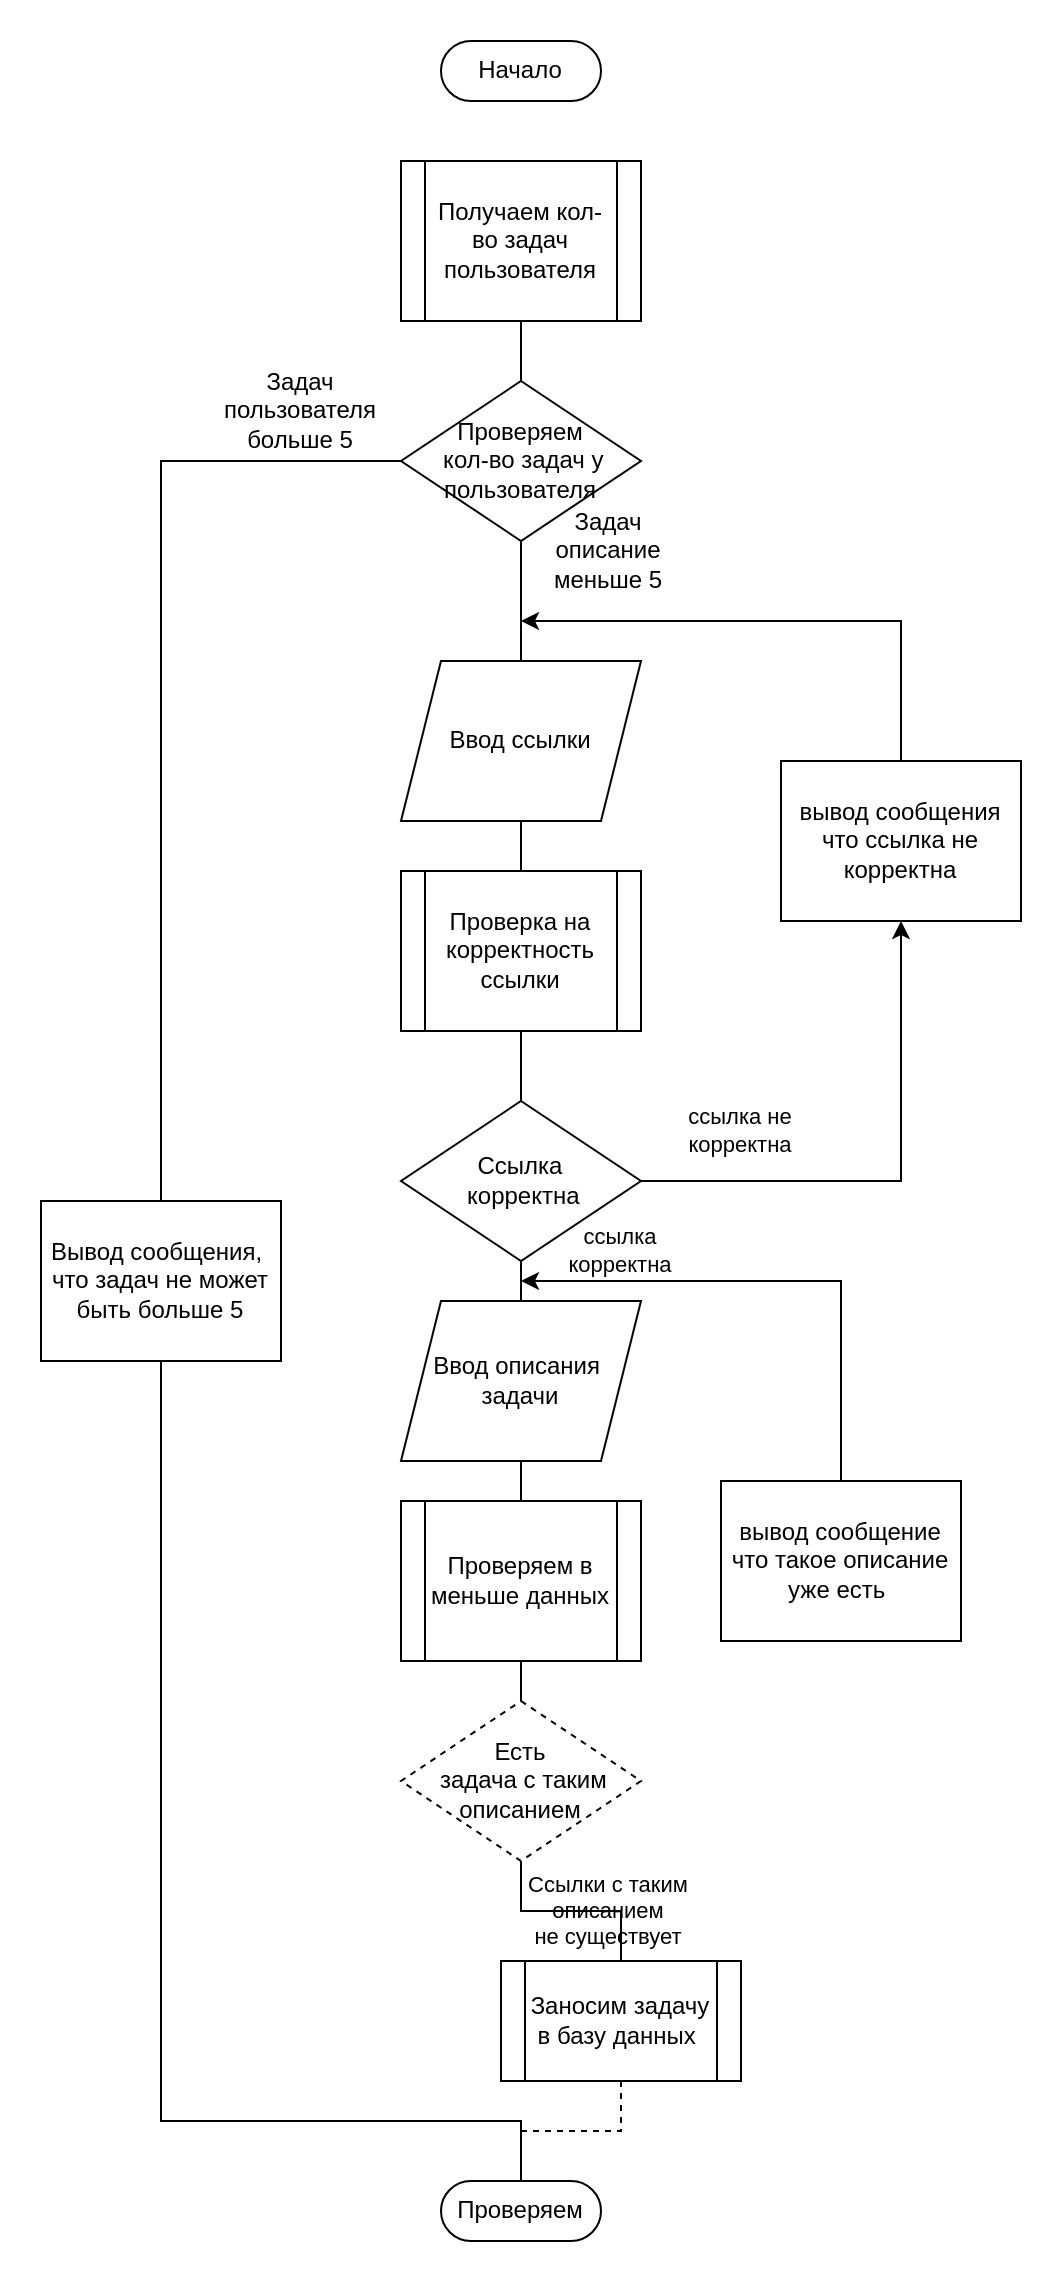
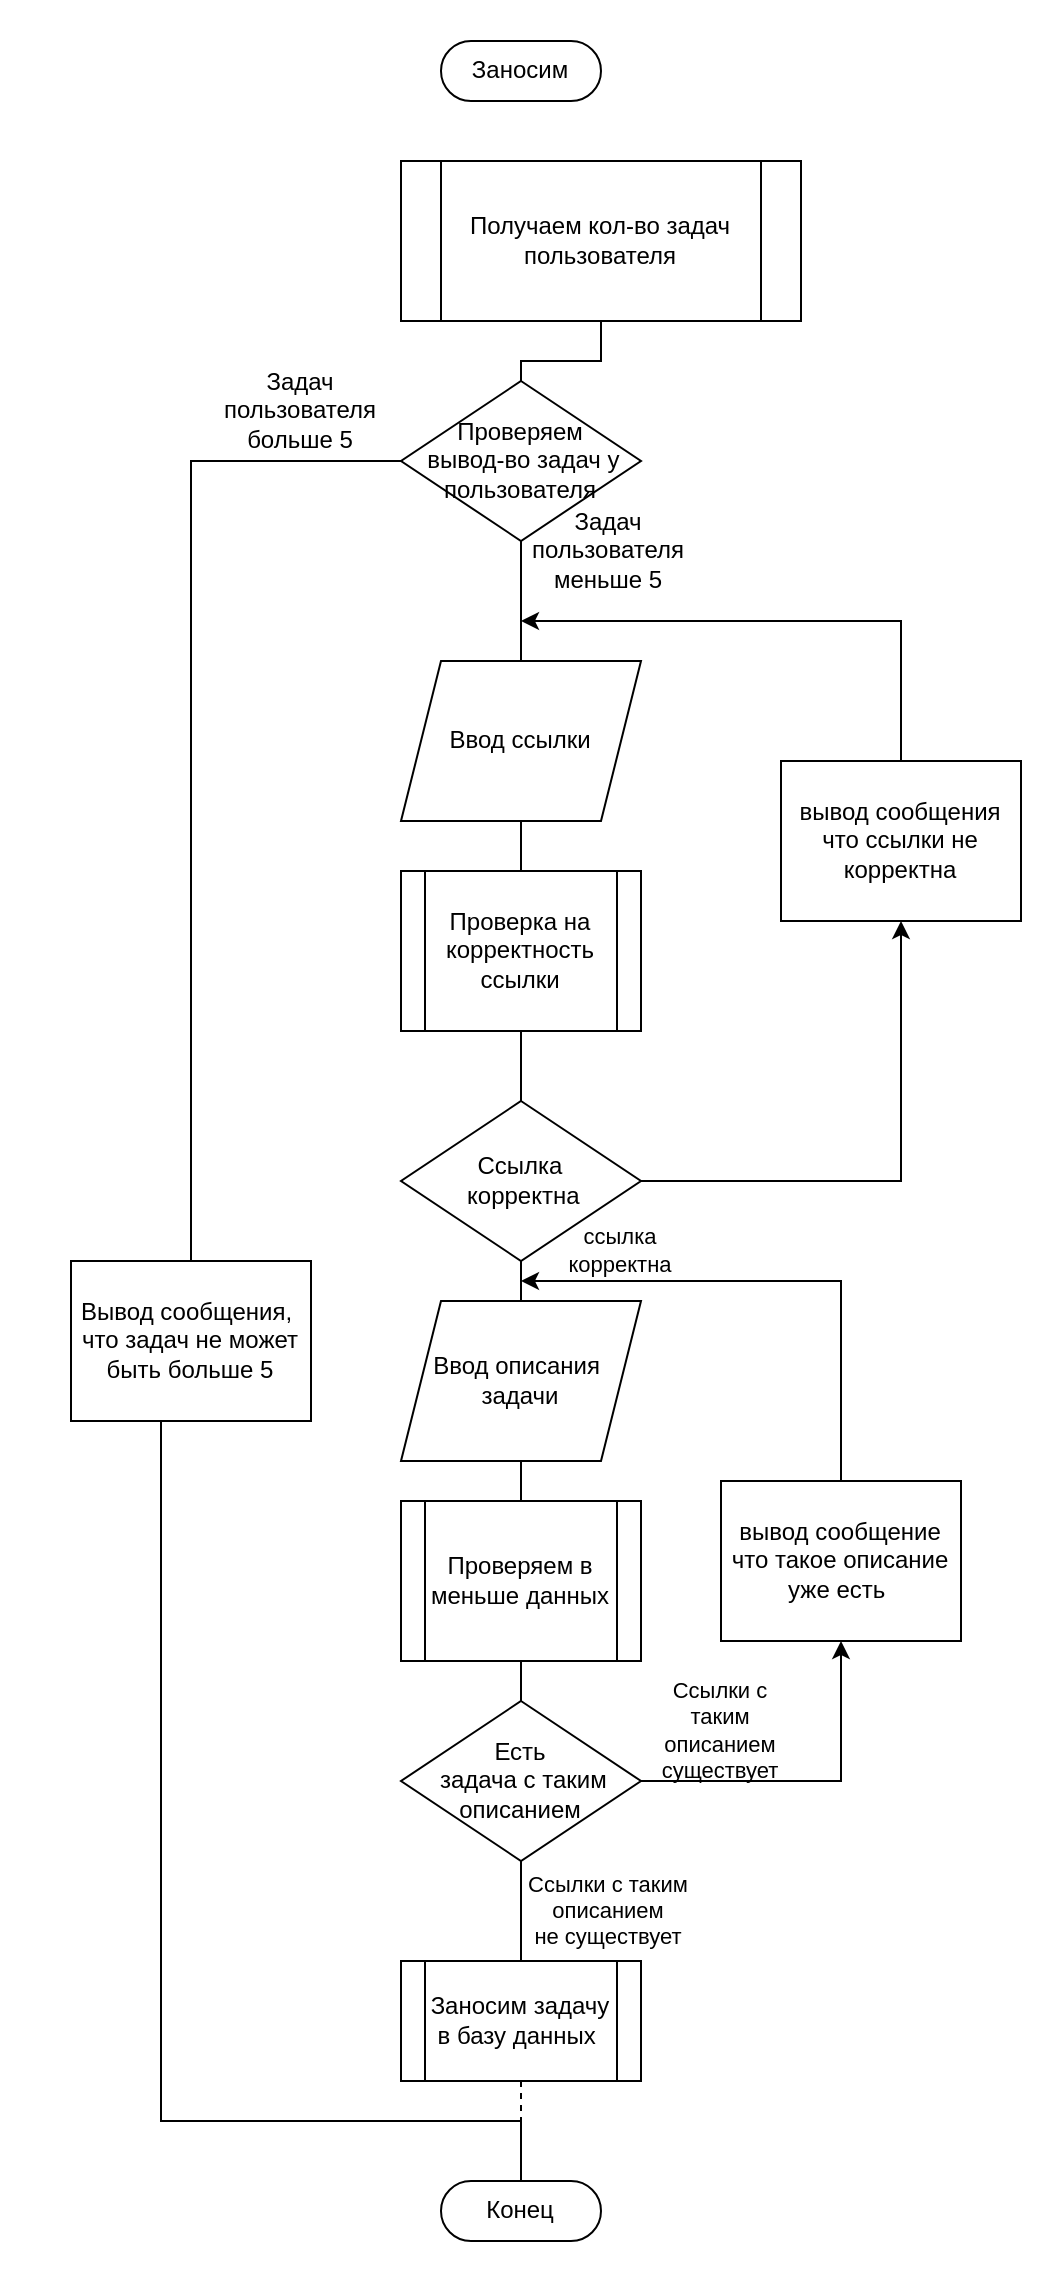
node "Начало": label "Начало" -> "Заносим"
node "Получаем кол-во задач пользователя": size 240x160 -> 400x160
node "Проверяем кол-во задач у пользователя": label "Проверяем кол-во задач у пользователя" -> "Проверяем вывод-во задач у пользователя"
node "Задач описание меньше 5": label "Задач описание меньше 5" -> "Задач пользователя меньше 5"
node "вывод сообщения что ссылка не корректна": label "вывод сообщения что ссылка не корректна" -> "вывод сообщения что ссылки не корректна"
node "ссылка не корректна": removed
node "Вывод сообщения, что задач не может быть больше 5": moved (161, 1281) -> (191, 1341)
node "Ссылки с таким описанием существует": added
node "Есть задача с таким описанием": style dashed -> solid
edge "Есть задача с таким описанием" -> "вывод сообщение что такое описание уже есть": added
node "Заносим задачу в базу данных": moved (621, 2021) -> (521, 2021)
node "Проверяем": label "Проверяем" -> "Конец"
